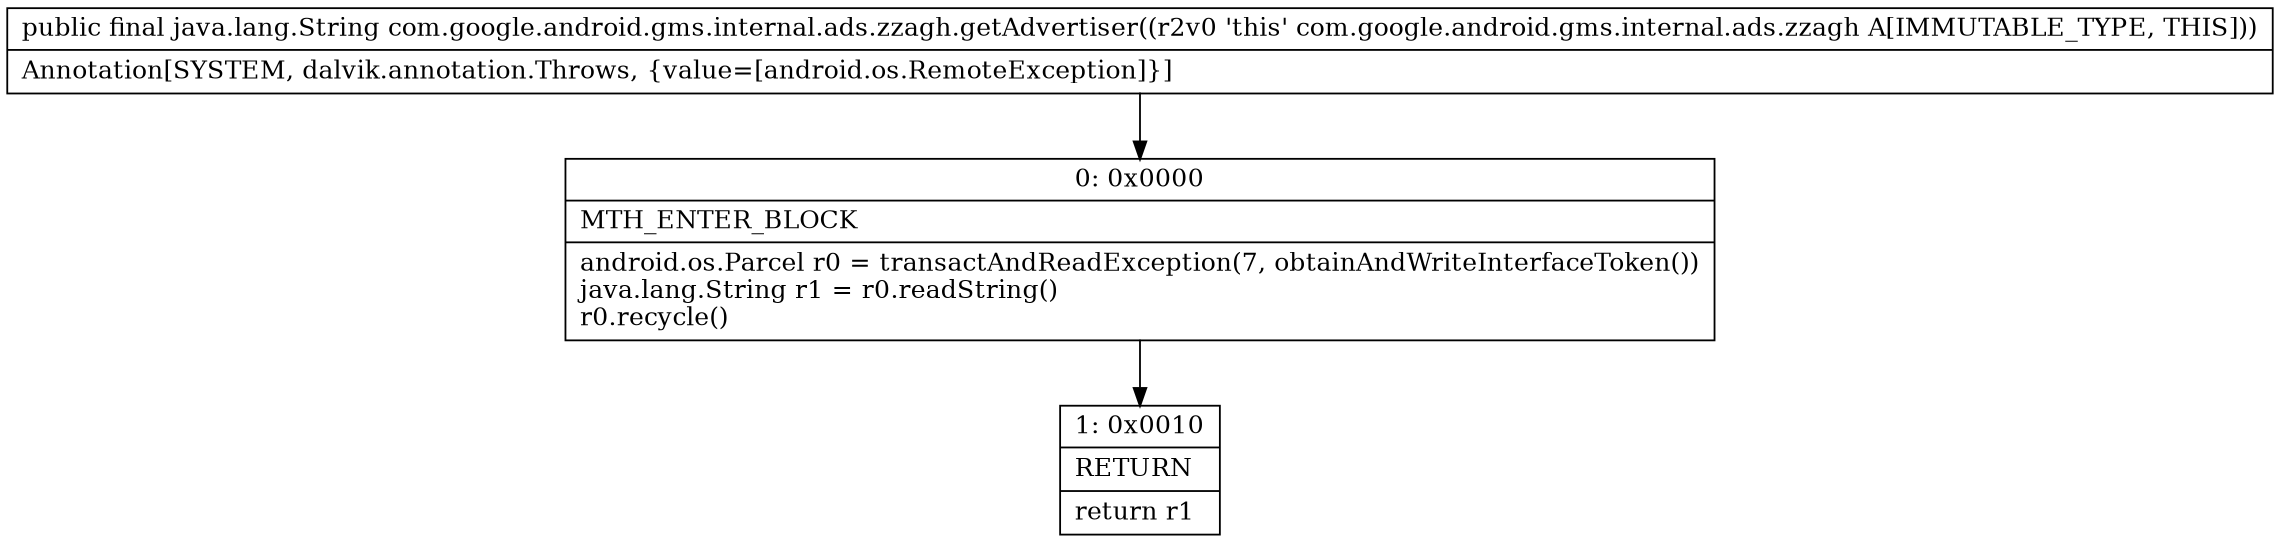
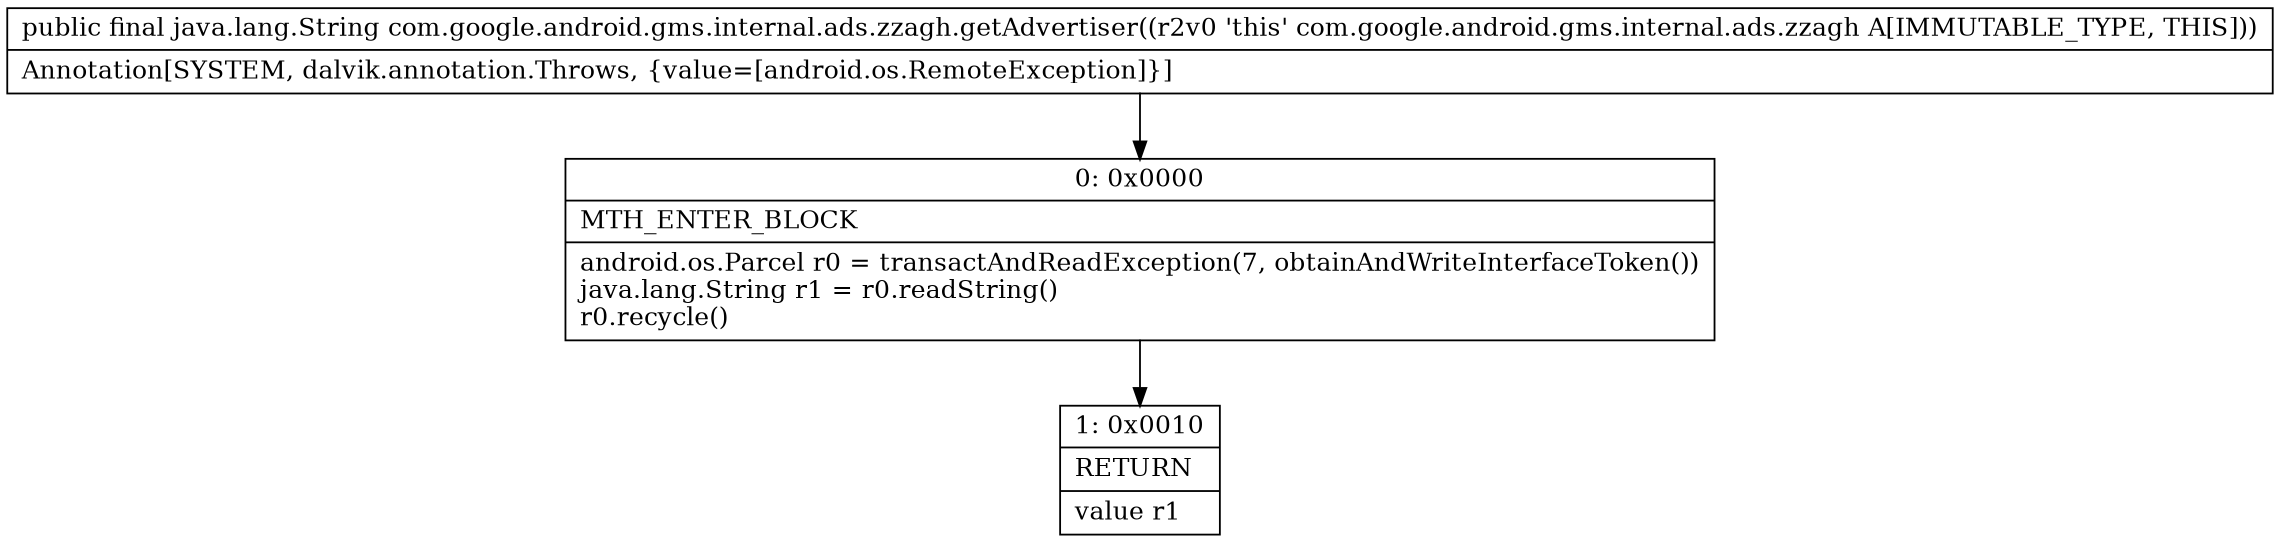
node "1: 0x0010": text "return r1" -> "value r1"
